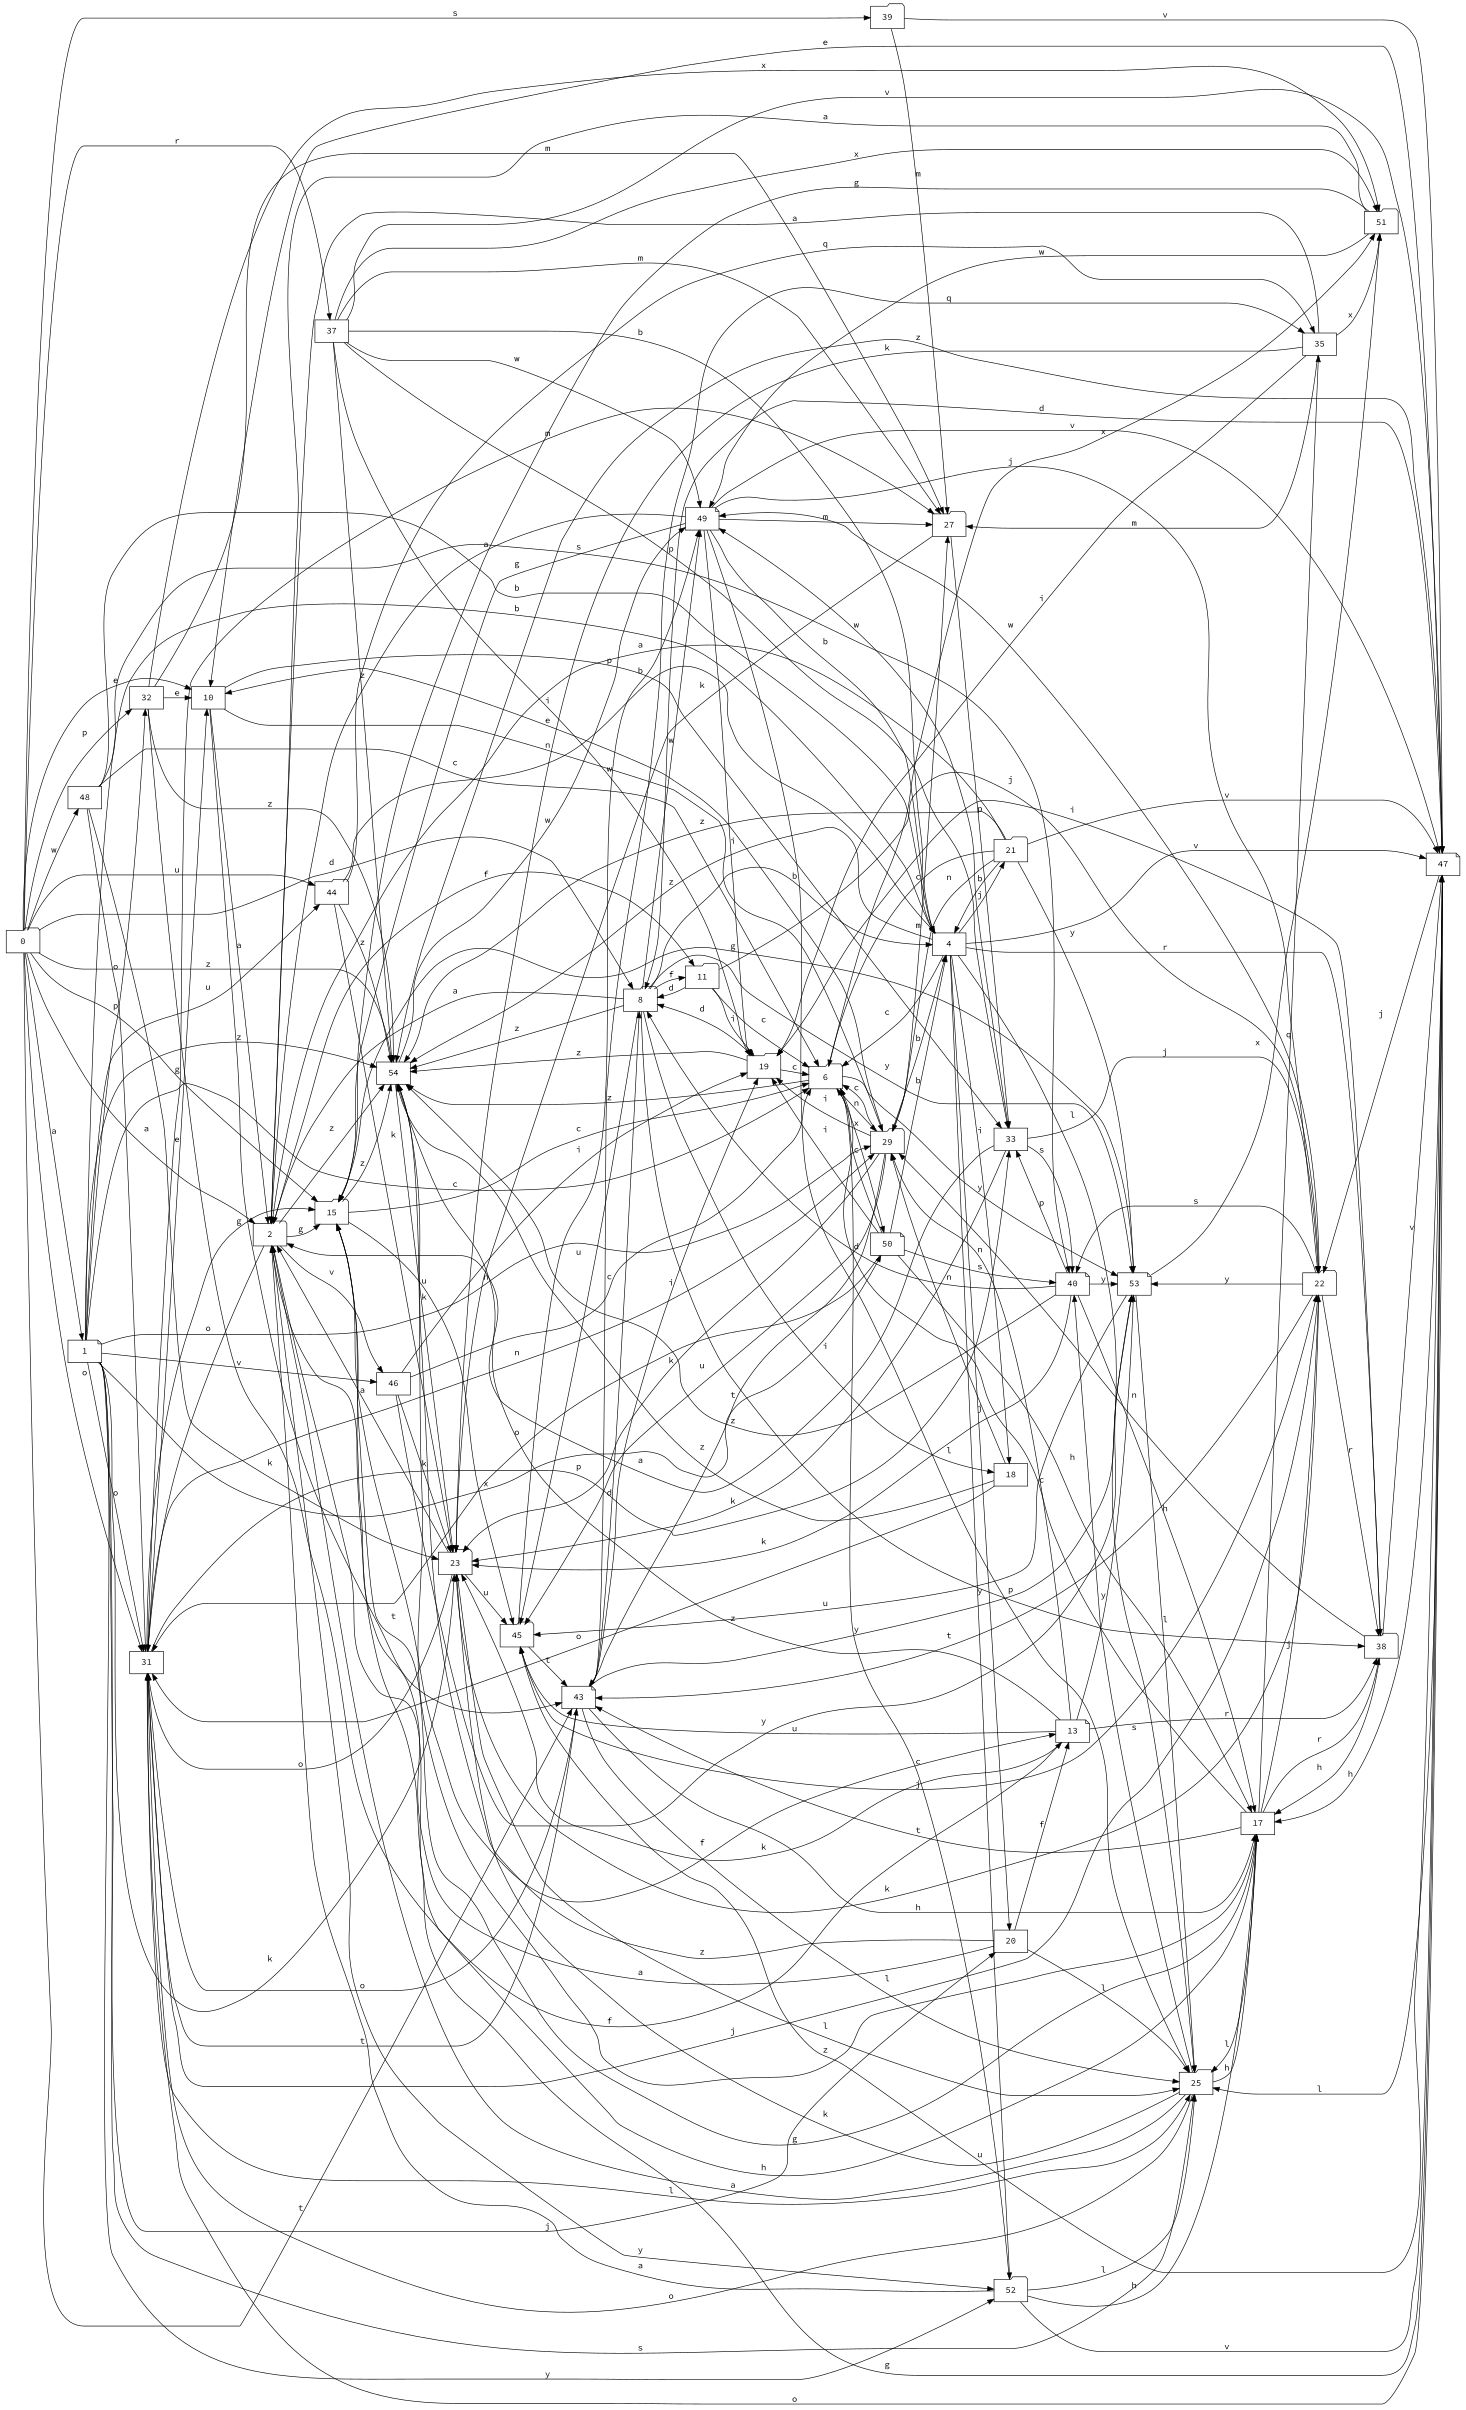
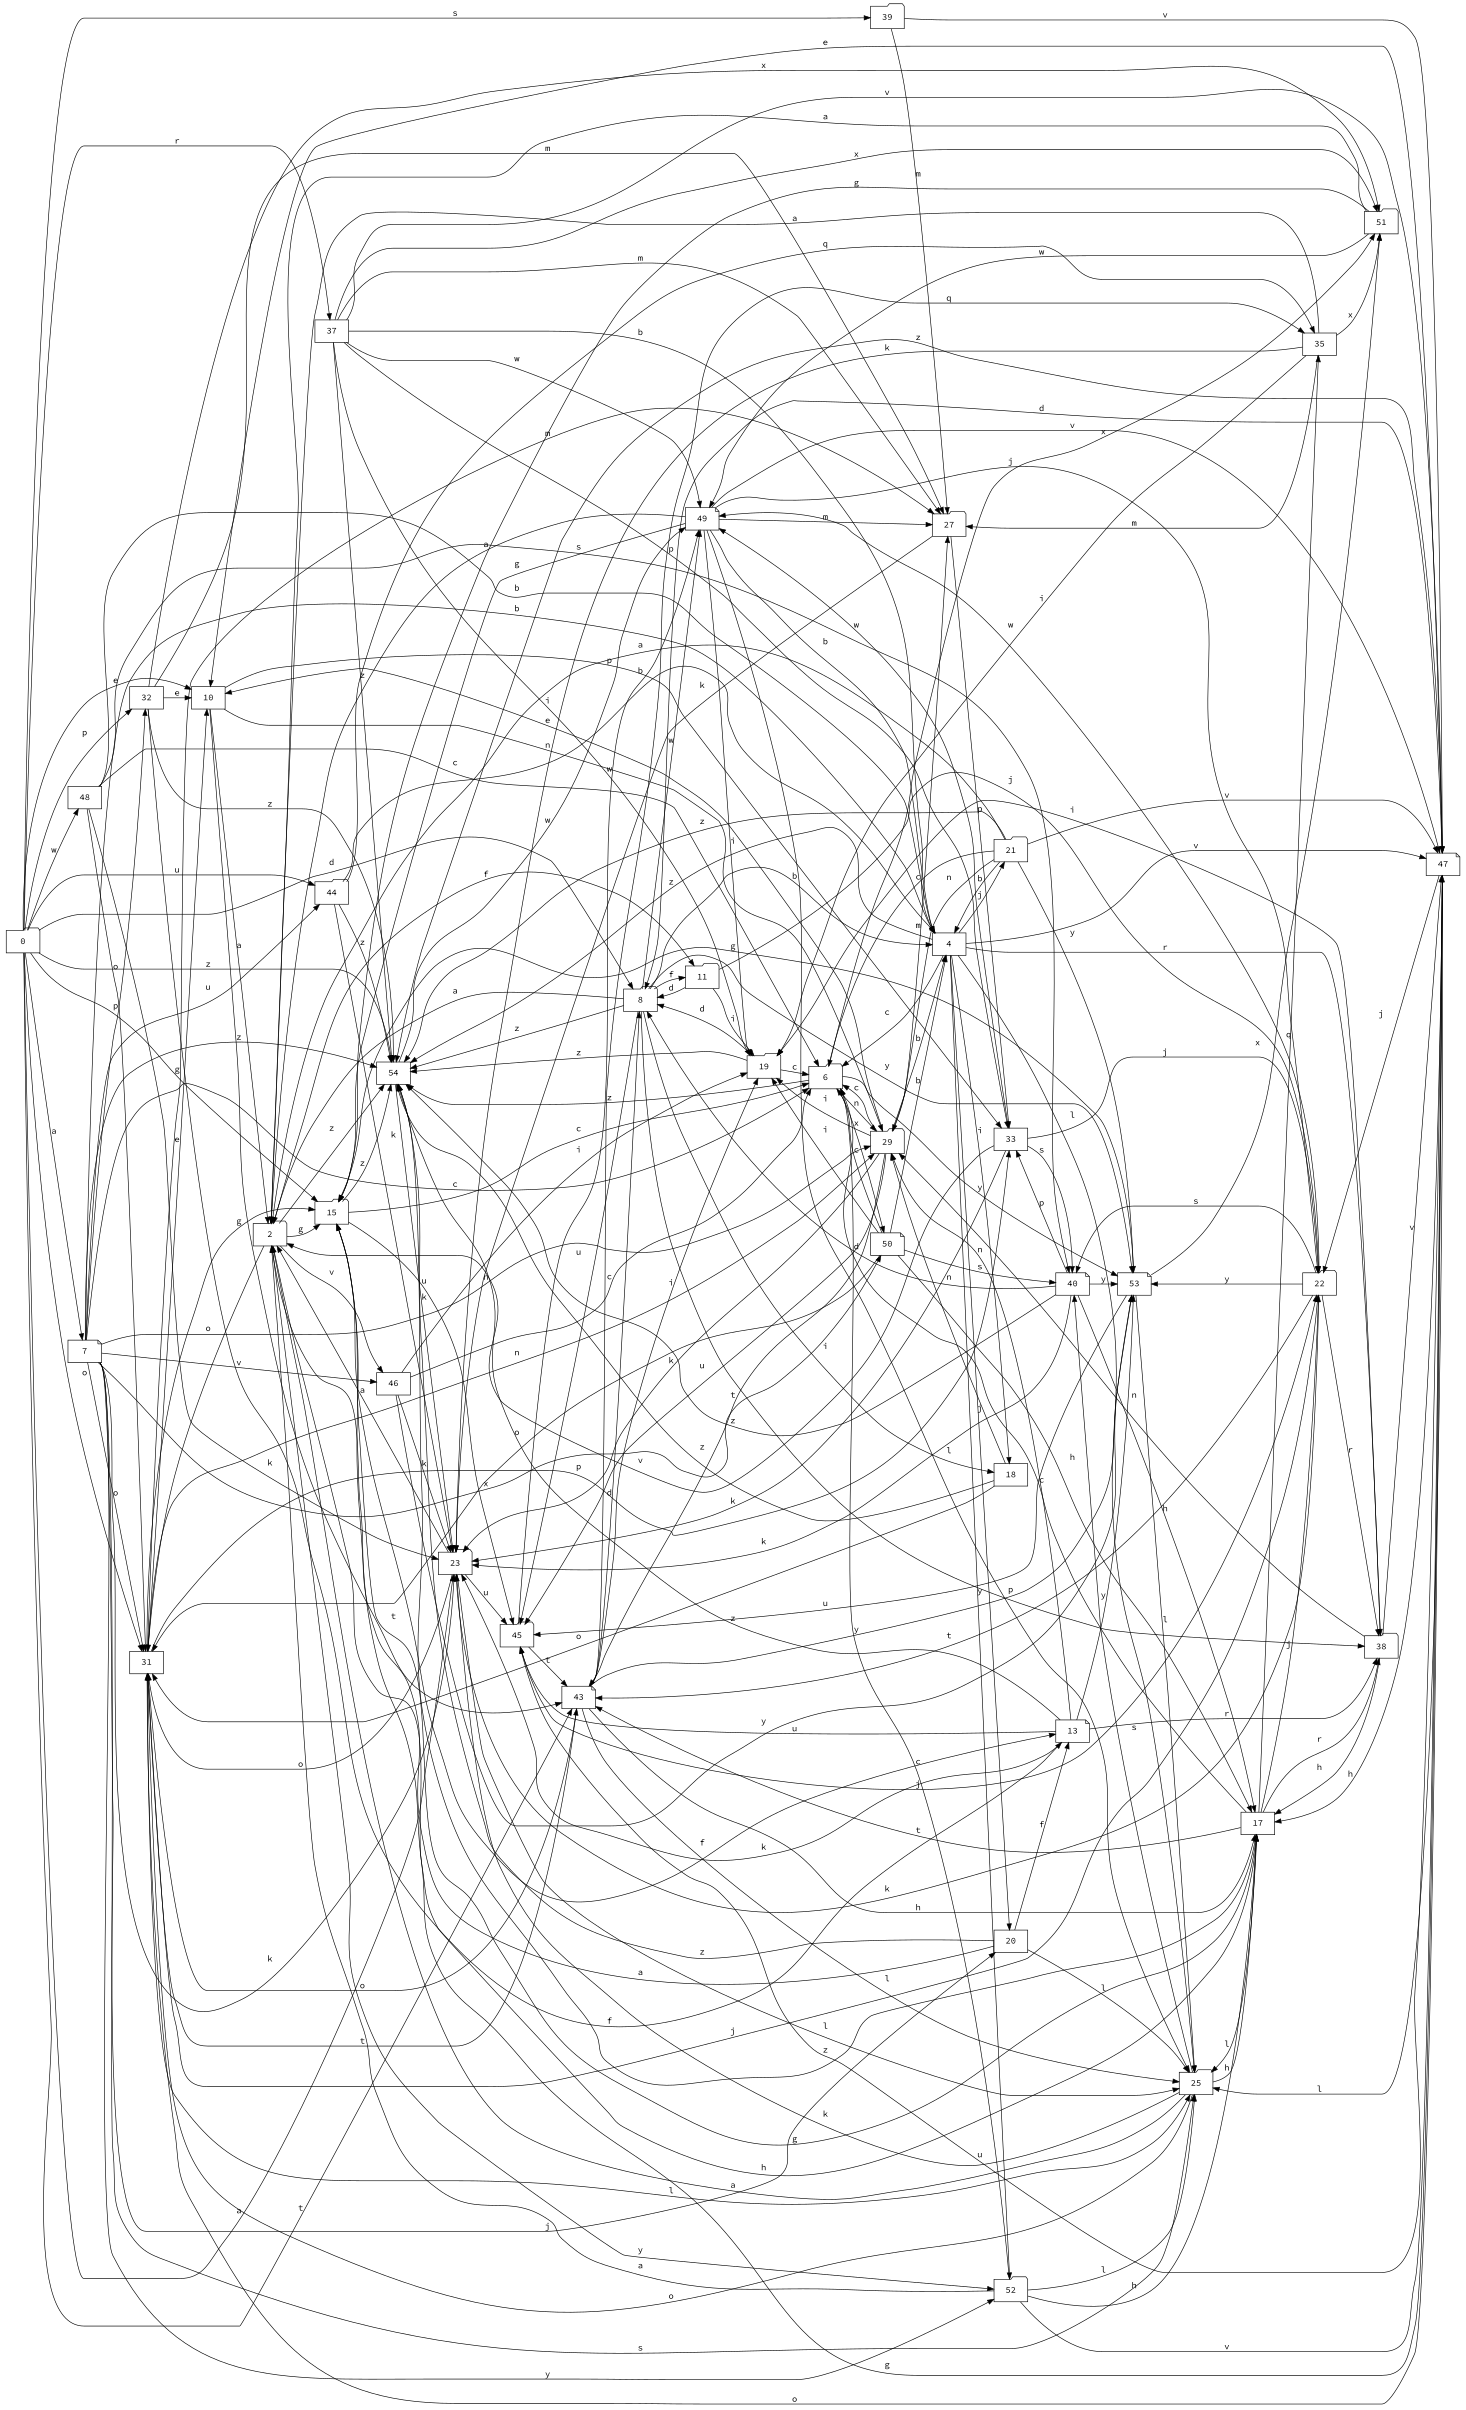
edge "11" -> "6": removed, label "c"
edge "0" -> "2": now "0" -> "23"
node "1": label "1" -> "7"
edge "33" -> "2": label "a" -> "v"
